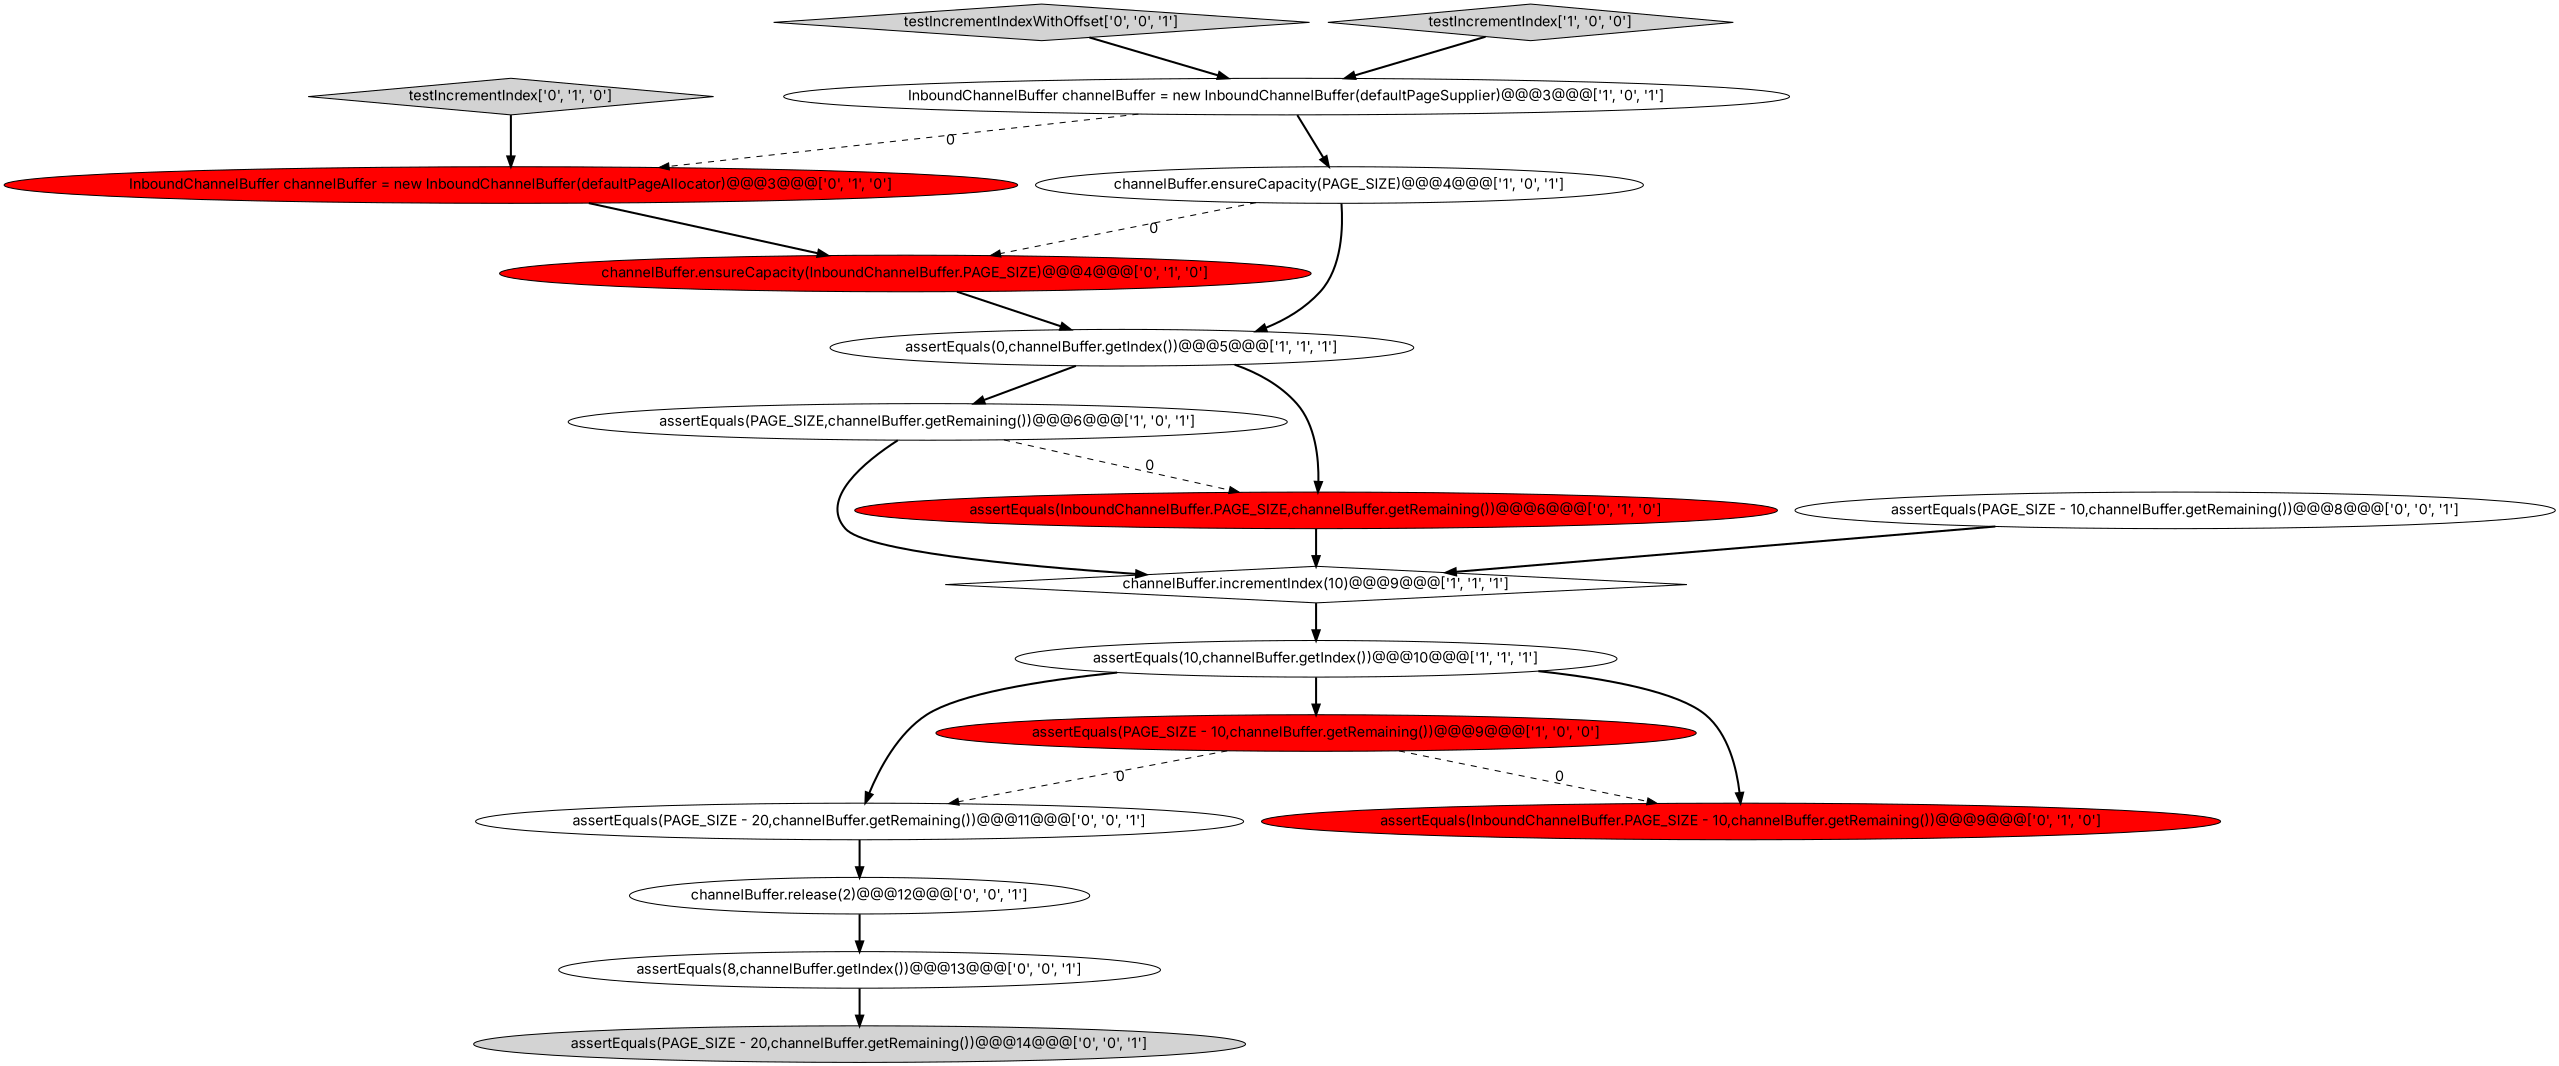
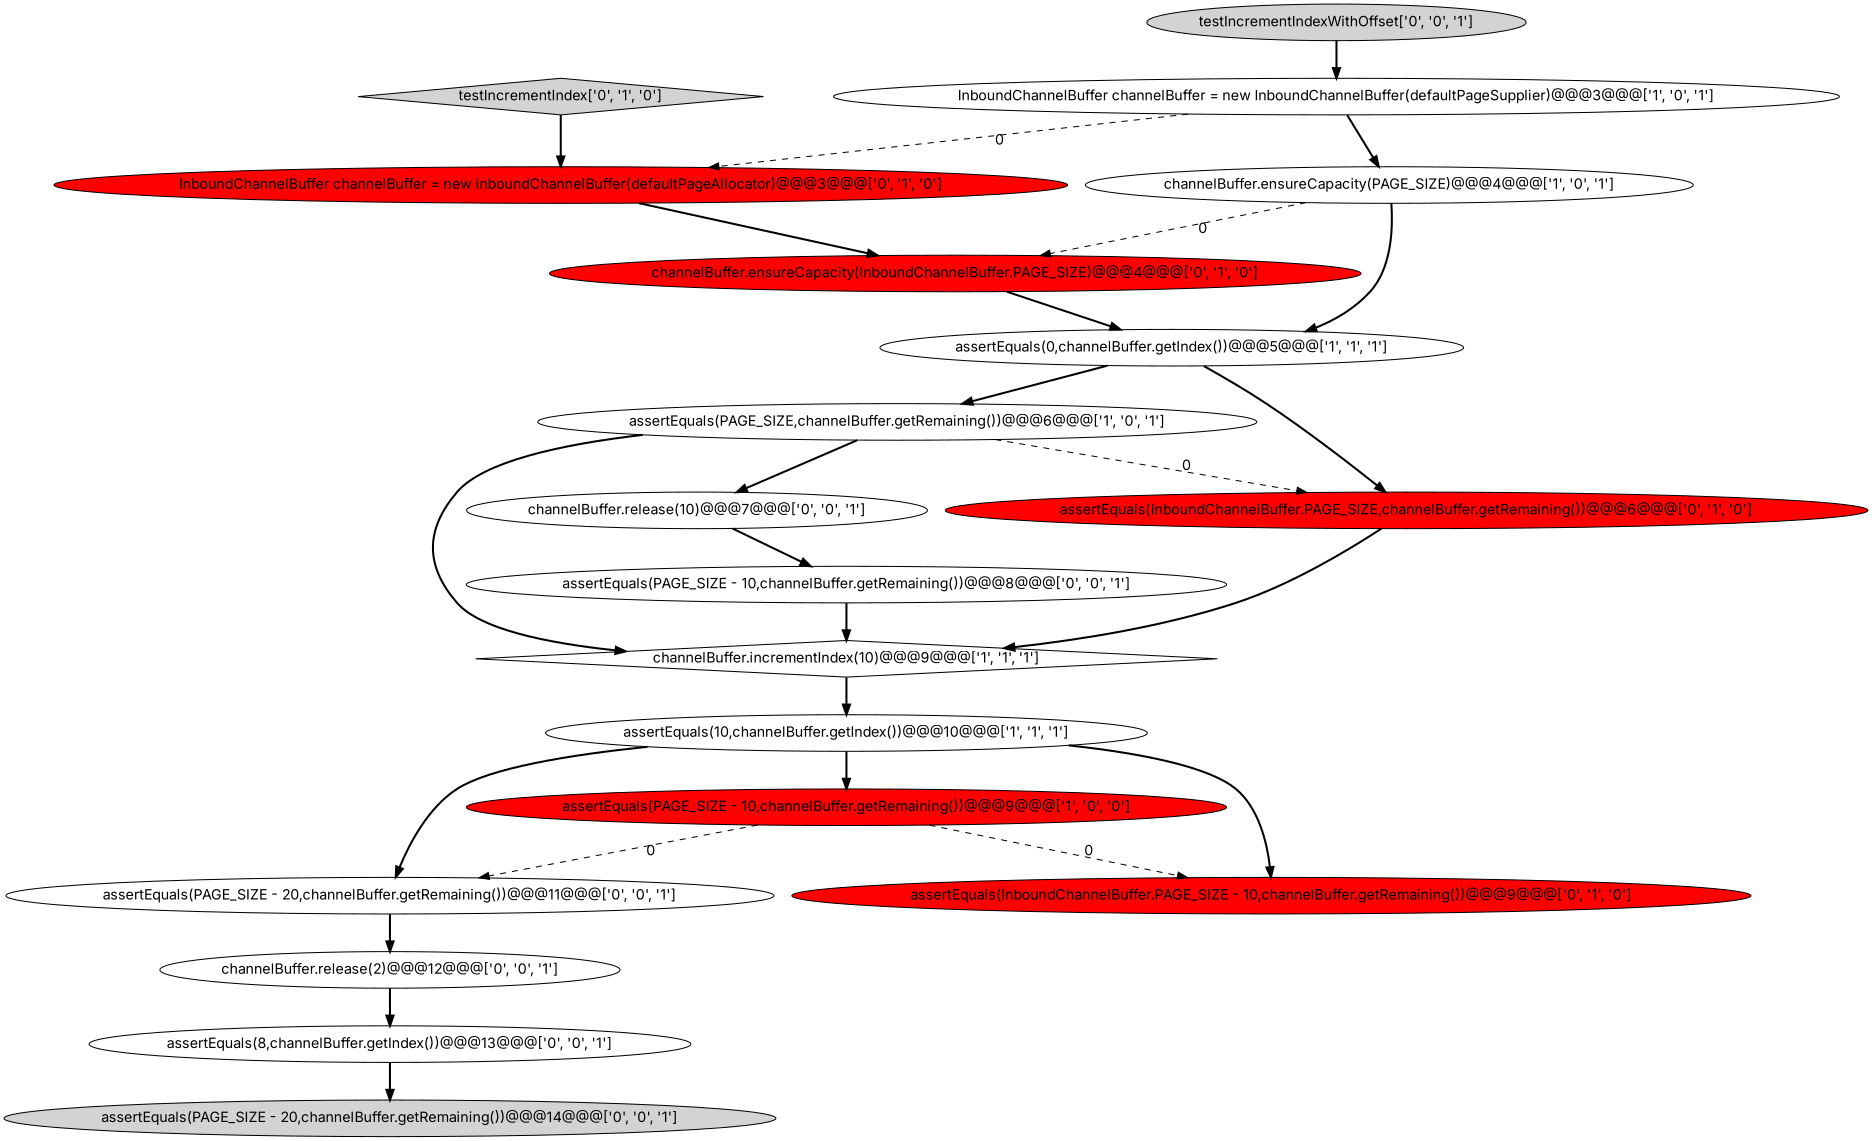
node "testIncrementIndexWithOffset['0', '0', '1']": shape diamond -> ellipse
node "testIncrementIndex['1', '0', '0']": removed
node "channelBuffer.release(10)@@@7@@@['0', '0', '1']": added
